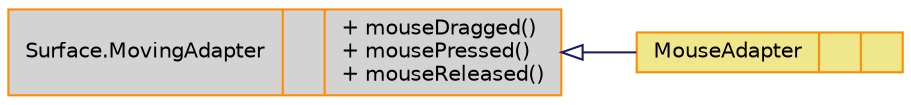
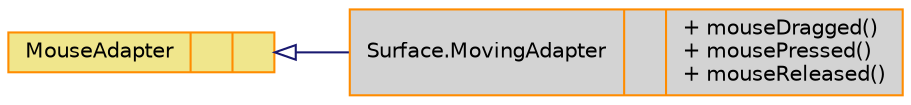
edge "MouseAdapter" -> "Surface.MovingAdapter": reversed
